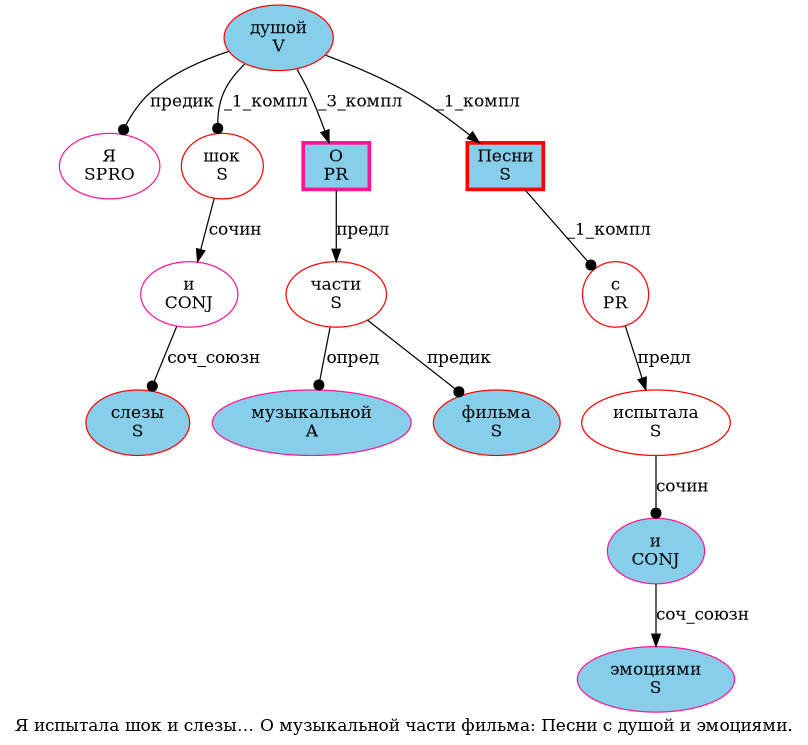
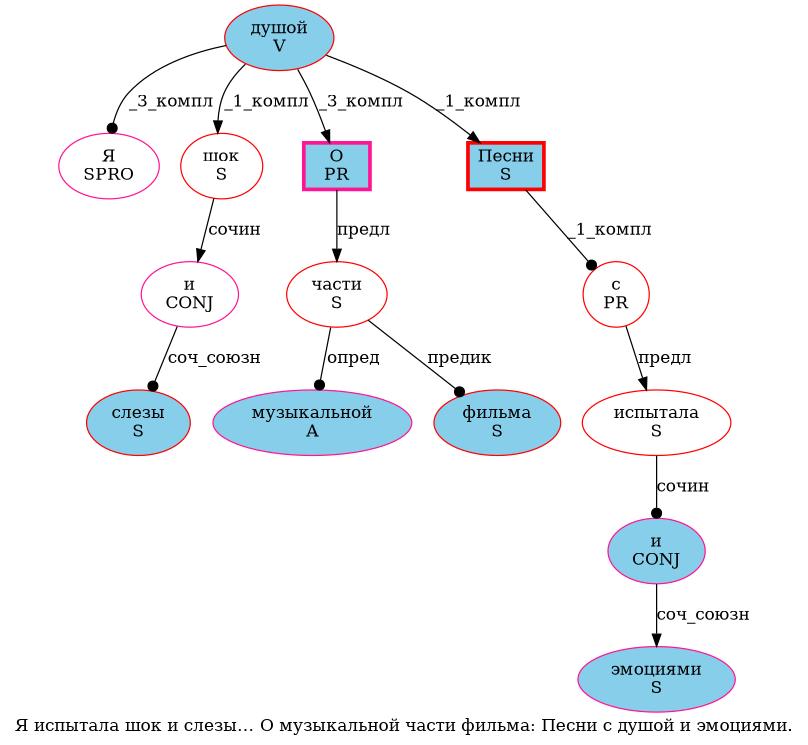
edge "душой V" -> "шок S": arrowhead dot -> normal
edge "душой V" -> "Я SPRO": label "предик" -> "_3_компл"
